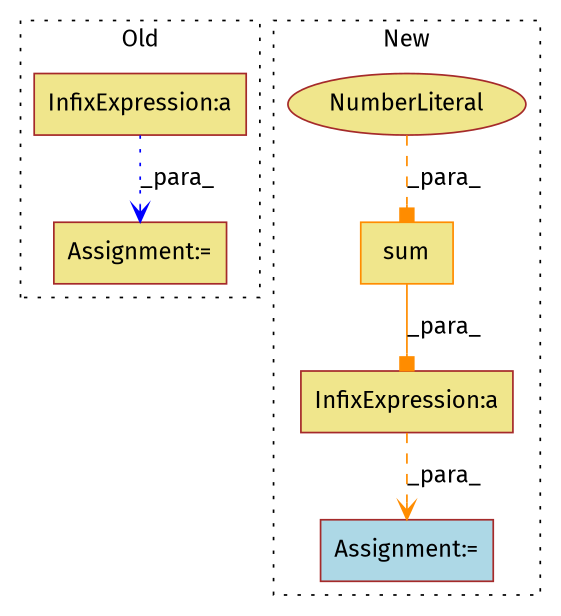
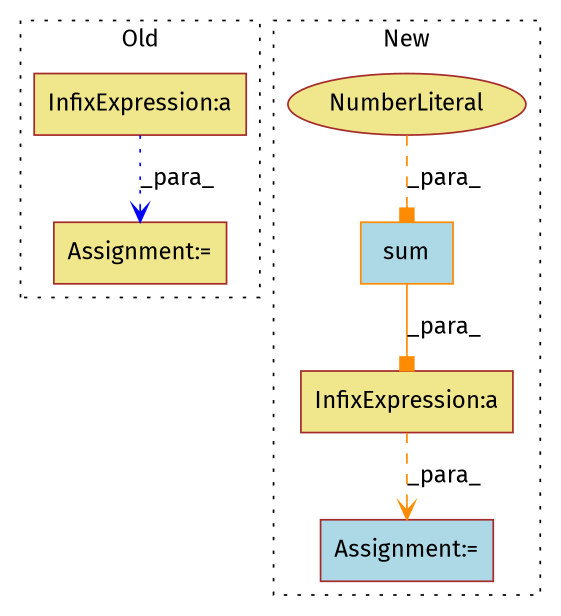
node "sum": fillcolor khaki -> lightblue
